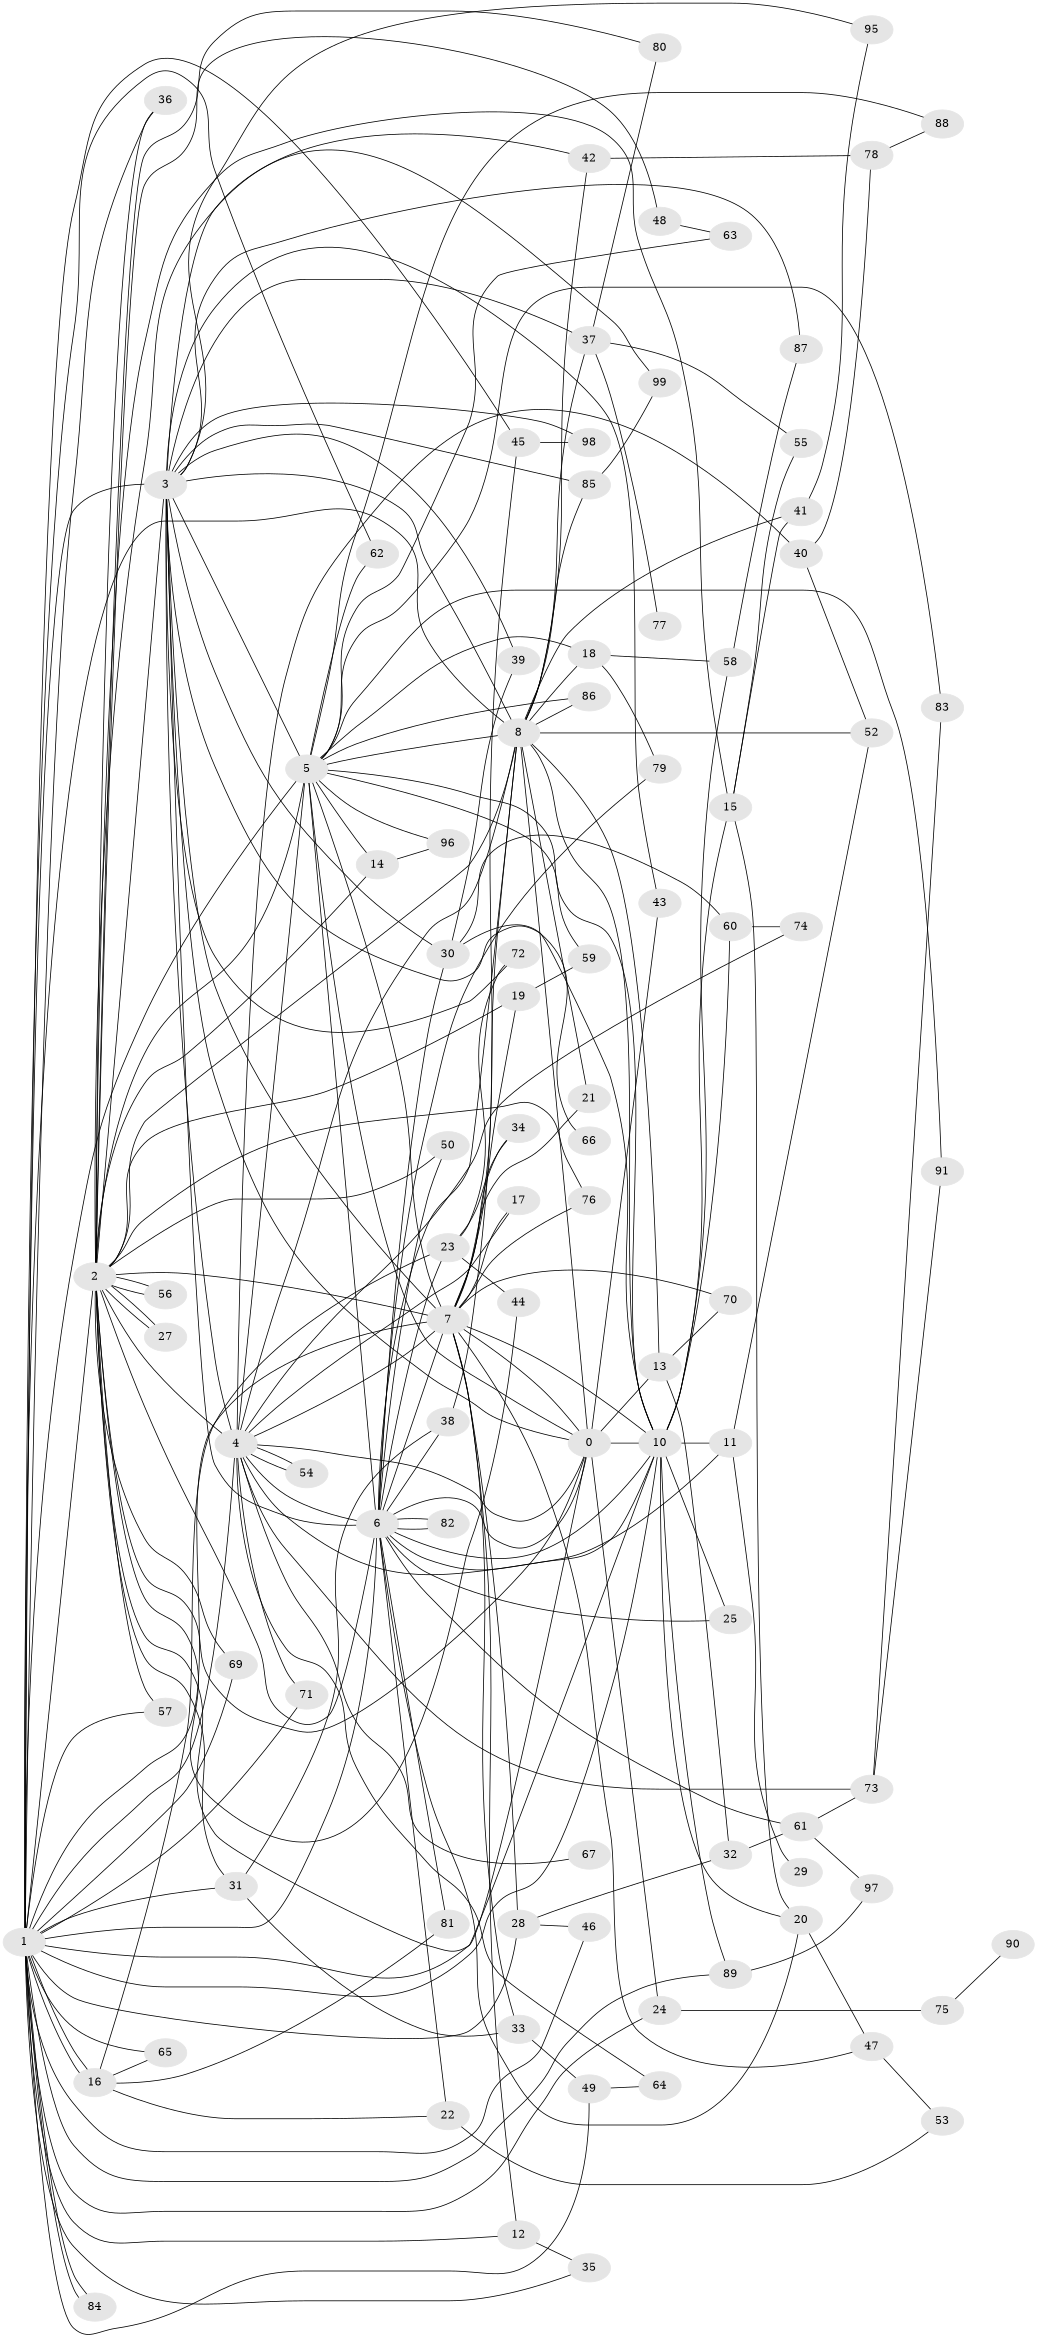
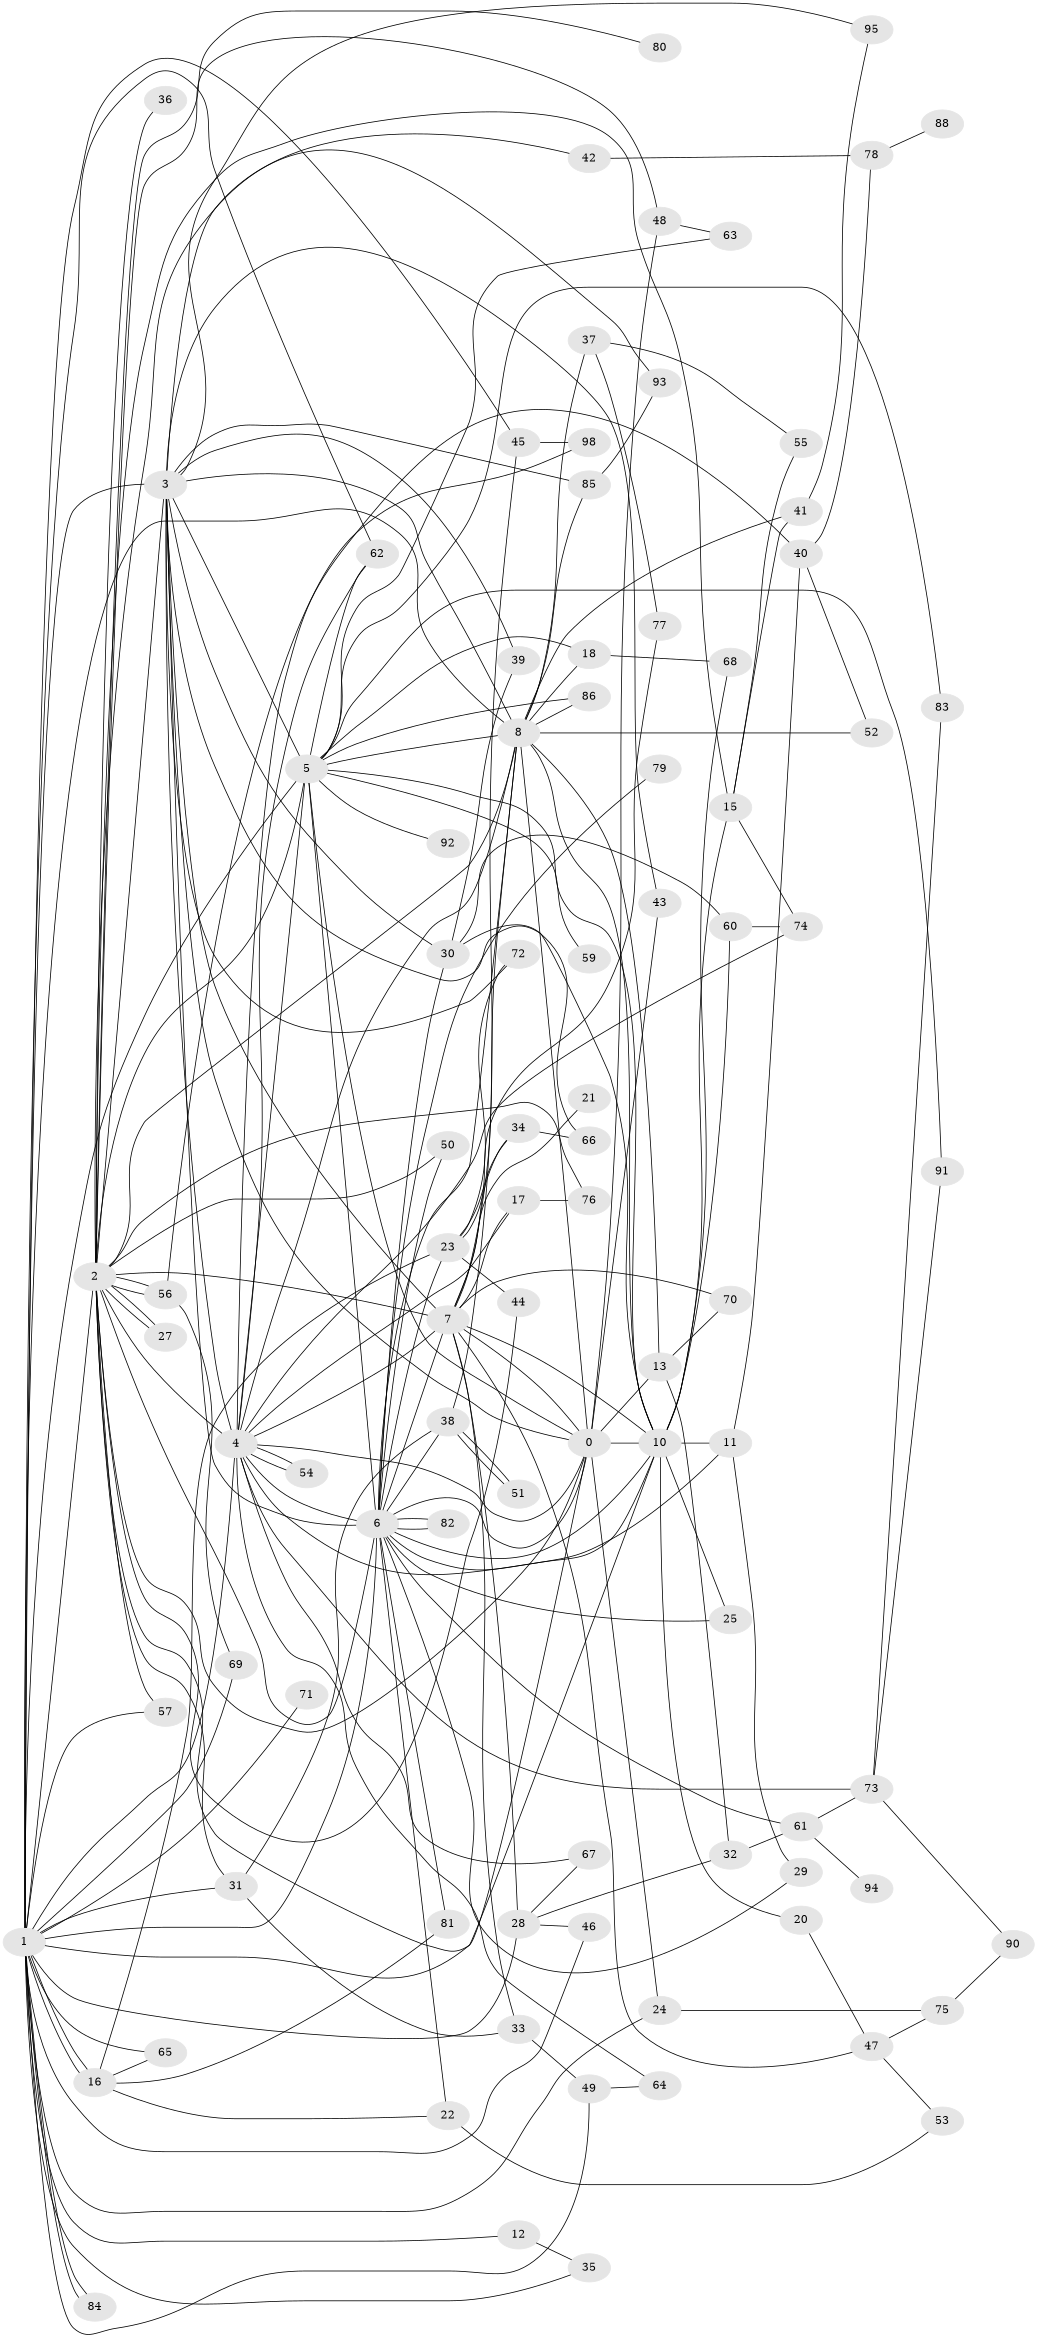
edge "80" -- "37": removed
edge "88" -- "5": removed
edge "37" -- "3": removed
node "87": removed
node "99": label "99" -> "93"
edge "98" -- "3": now "98" -- "56"
edge "42" -- "8": removed
node "58": label "58" -> "68"
edge "18" -- "79": removed
edge "48" -- "0": added
node "96": label "96" -> "92"
node "14": removed
edge "8" -- "21": removed
edge "36" -- "1": removed
edge "77" -- "23": added
node "19": removed
edge "5" -- "7": removed
edge "52" -- "11": now "40" -- "11"
edge "34" -- "66": added
edge "76" -- "7": now "76" -- "17"
edge "15" -- "20": now "15" -- "74"
node "51": added
edge "2" -- "69": now "56" -- "69"
edge "4" -- "71": now "4" -- "62"
edge "7" -- "1": removed
edge "7" -- "12": removed
edge "73" -- "90": added
node "97": label "97" -> "94"
edge "67" -- "28": added
edge "10" -- "1": removed
node "89": removed
edge "6" -- "20": now "6" -- "29"
edge "75" -- "47": added
